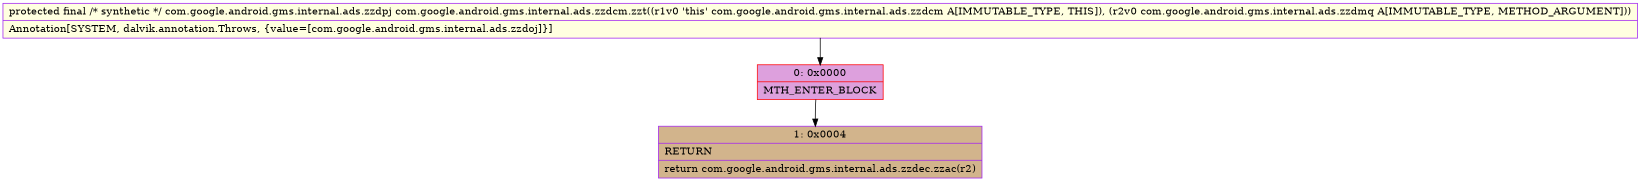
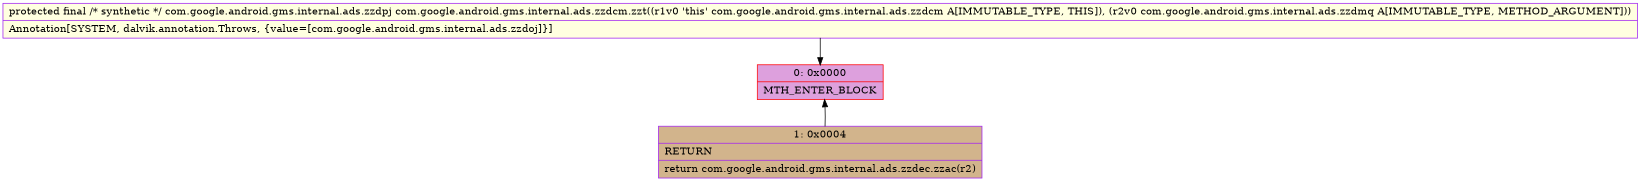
edge "0: 0x0000" -> "1: 0x0004": reversed
